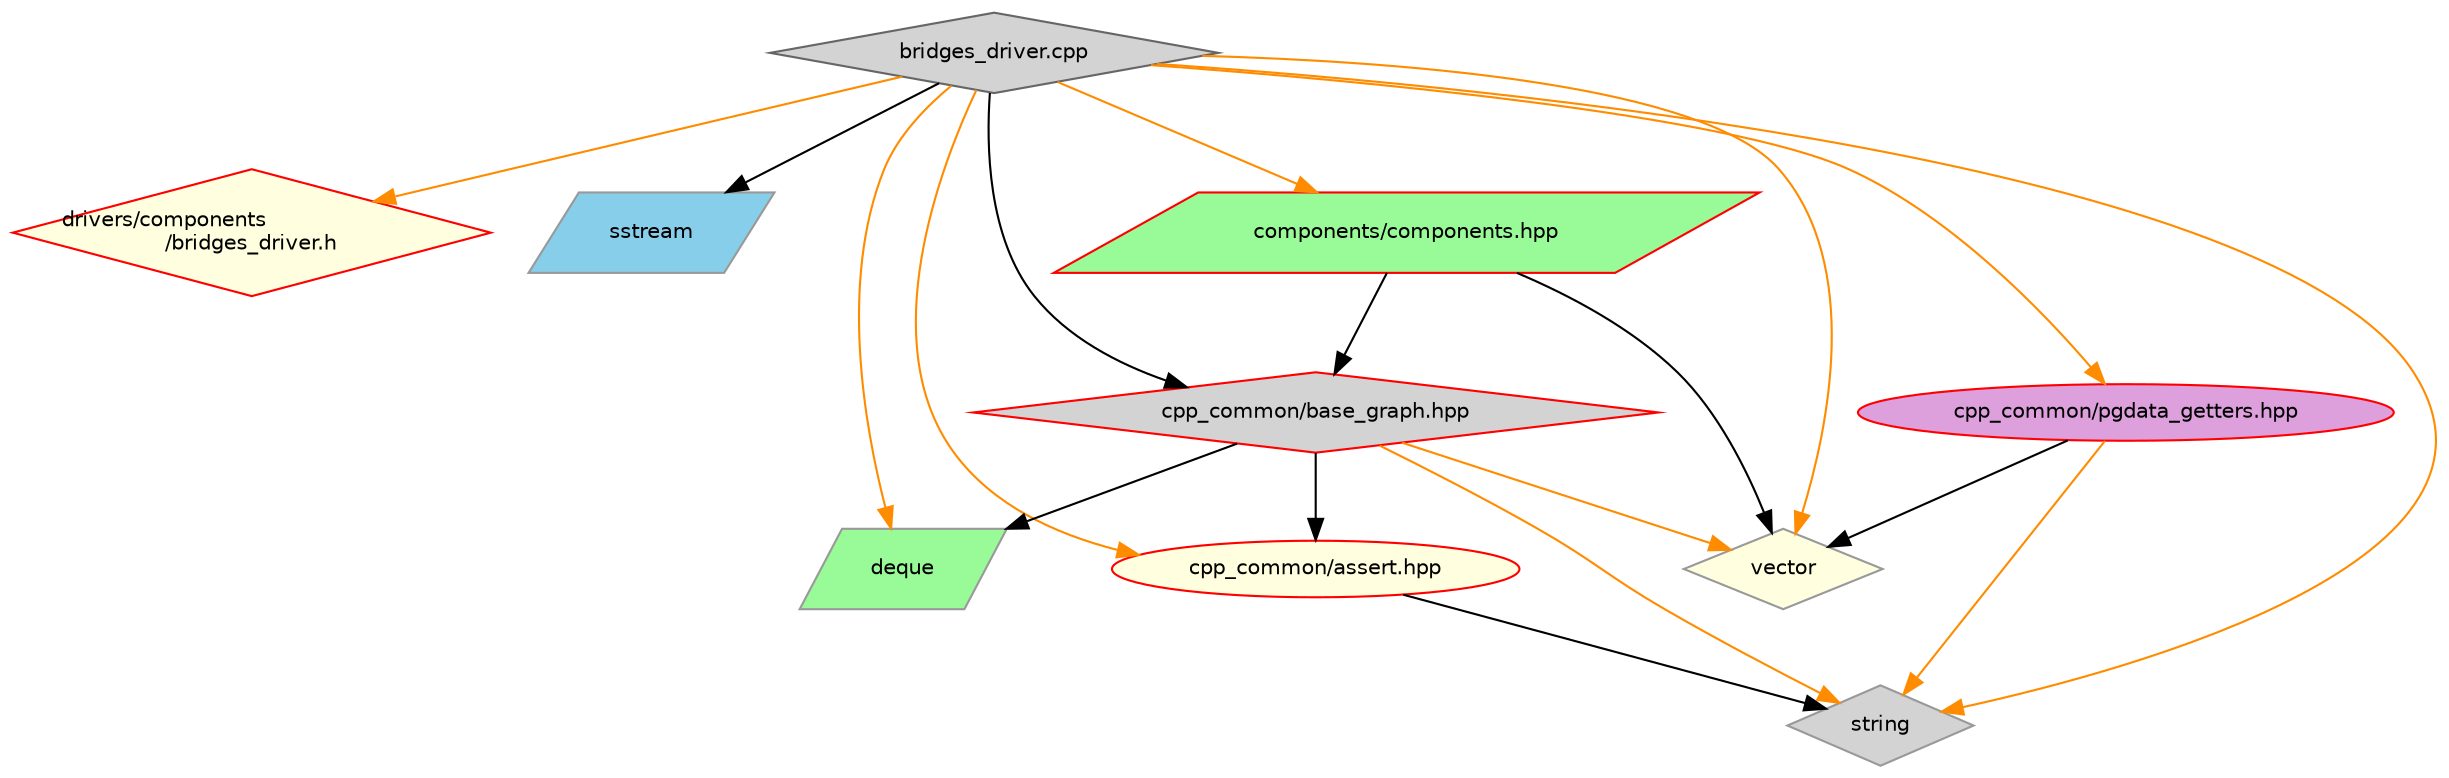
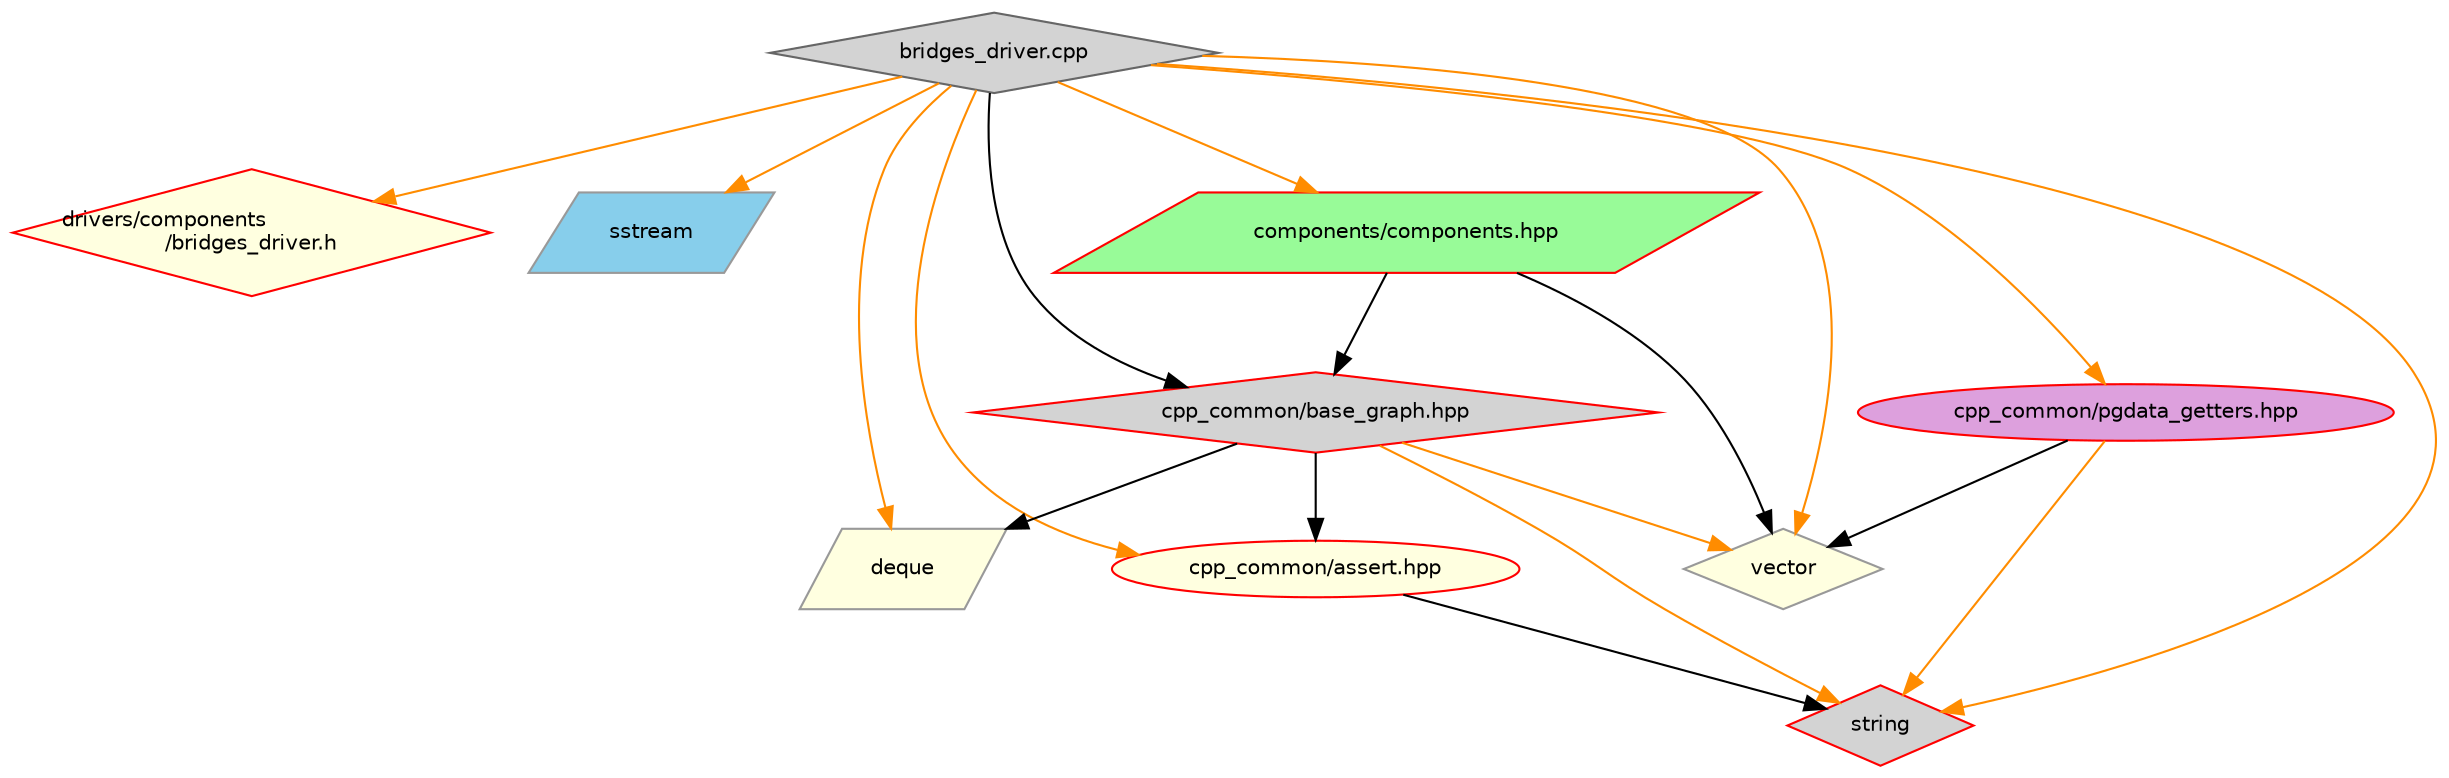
edge "bridges_driver.cpp" -> "sstream": color black -> darkorange
node "deque": fillcolor palegreen -> lightyellow
node "string": color grey60 -> red
